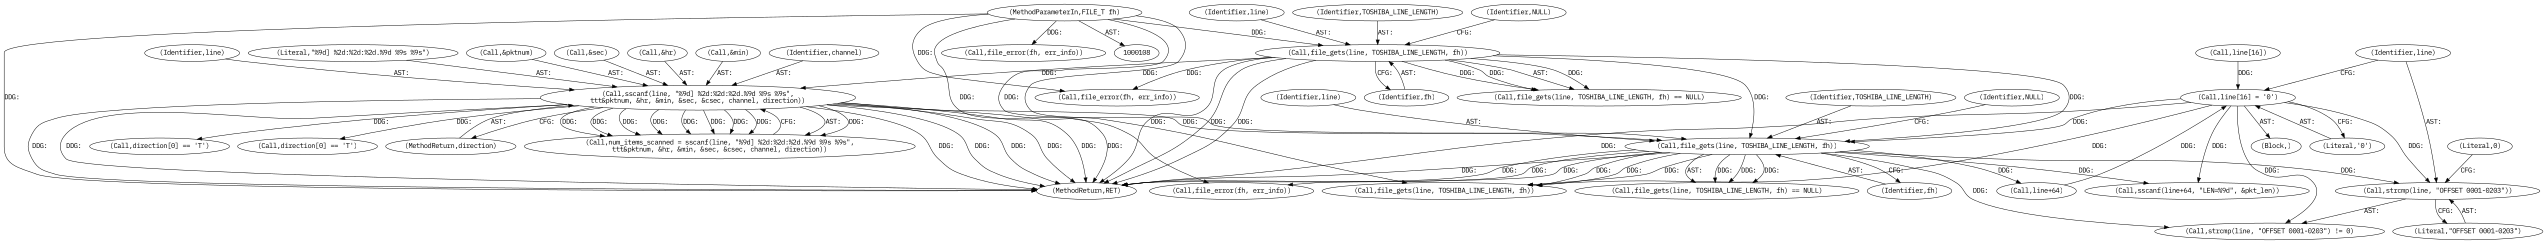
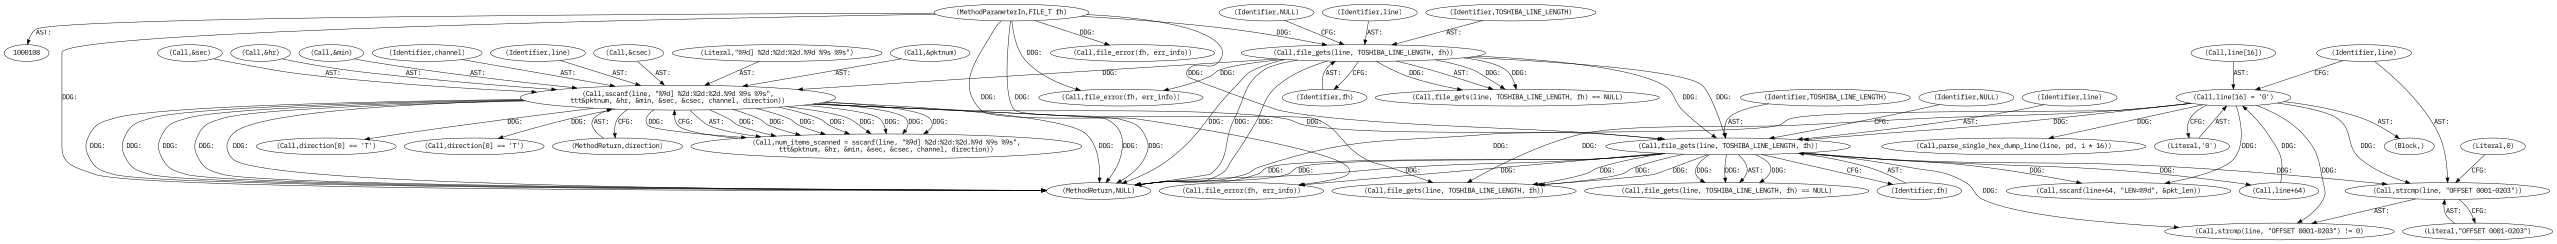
node "(Call,&csec)": added
edge "(Call,line[16])" -> "(Call,line[16] = '0')": label "DDG: " -> "AST: "
node "(Call,parse_single_hex_dump_line(line, pd, i * 16))": added
node "(MethodReturn,RET)": label "(MethodReturn,RET)" -> "(MethodReturn,NULL)"
